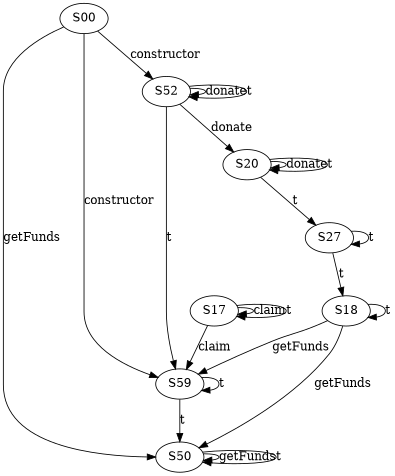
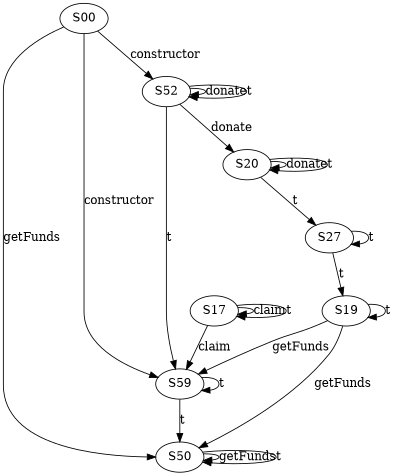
node "S18": label "S18" -> "S19"
